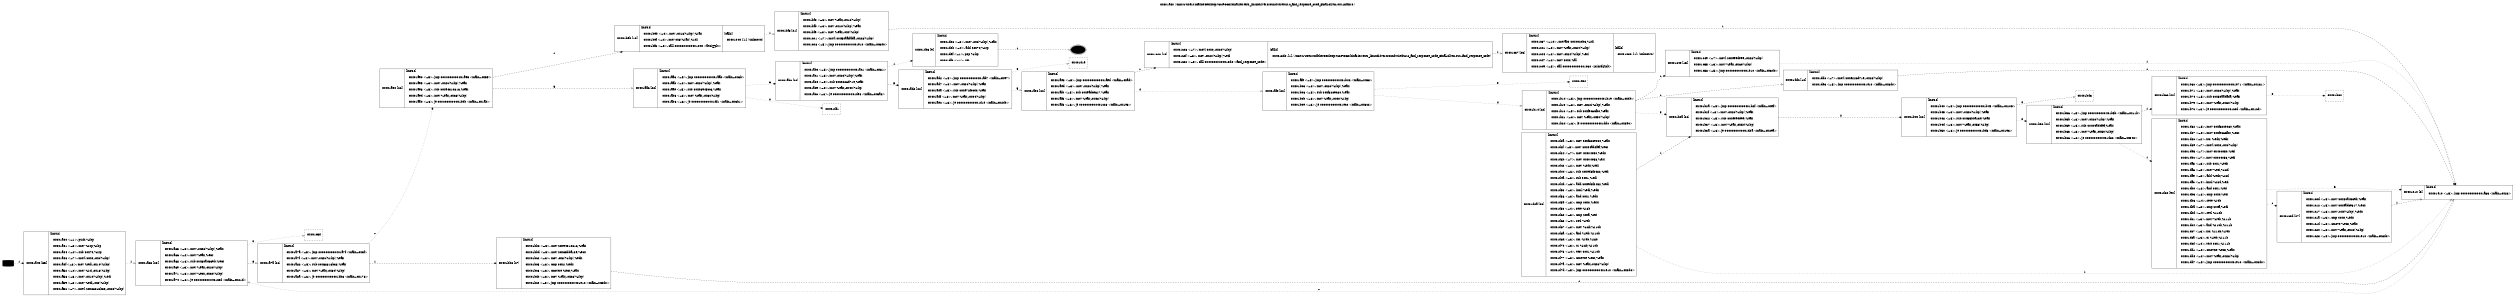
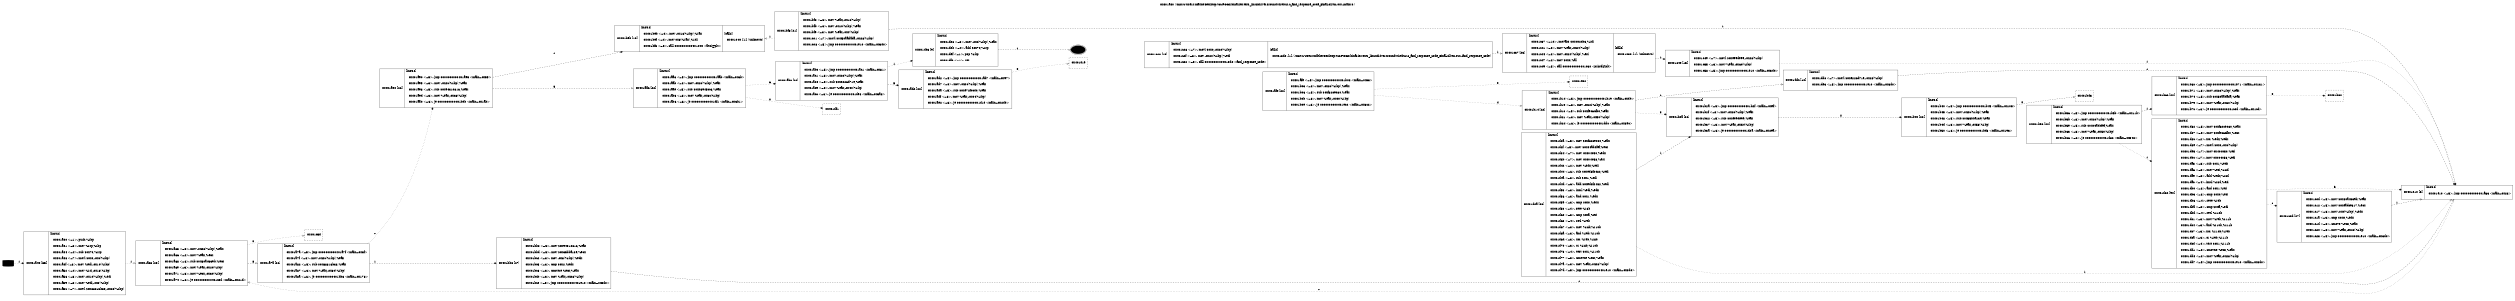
edge "0x401beb [13]" -> "0x401bf8 [21]": reversed
node "0x401ae8 [22]": removed
edge "0x401b14 [22]" -> "0x401c4e [15]": now "0x401c37 [23]" -> "0x401c4e [15]"
edge "0x401b40 [22]" -> "0x401b56 [22]": removed, label "2"
